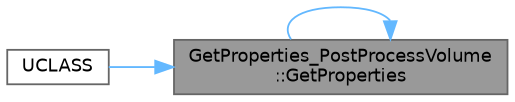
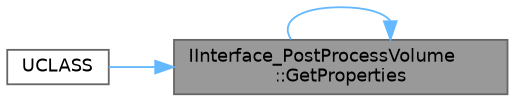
node "GetProperties_PostProcessVolume ::GetProperties": label "GetProperties_PostProcessVolume ::GetProperties" -> "IInterface_PostProcessVolume ::GetProperties"
